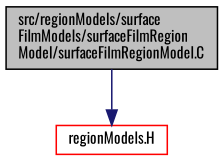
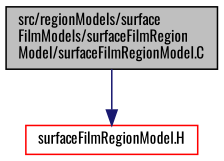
node "regionModels.H": label "regionModels.H" -> "surfaceFilmRegionModel.H"
